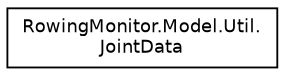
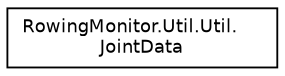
node "RowingMonitor.Model.Util. JointData": label "RowingMonitor.Model.Util. JointData" -> "RowingMonitor.Util.Util. JointData"
